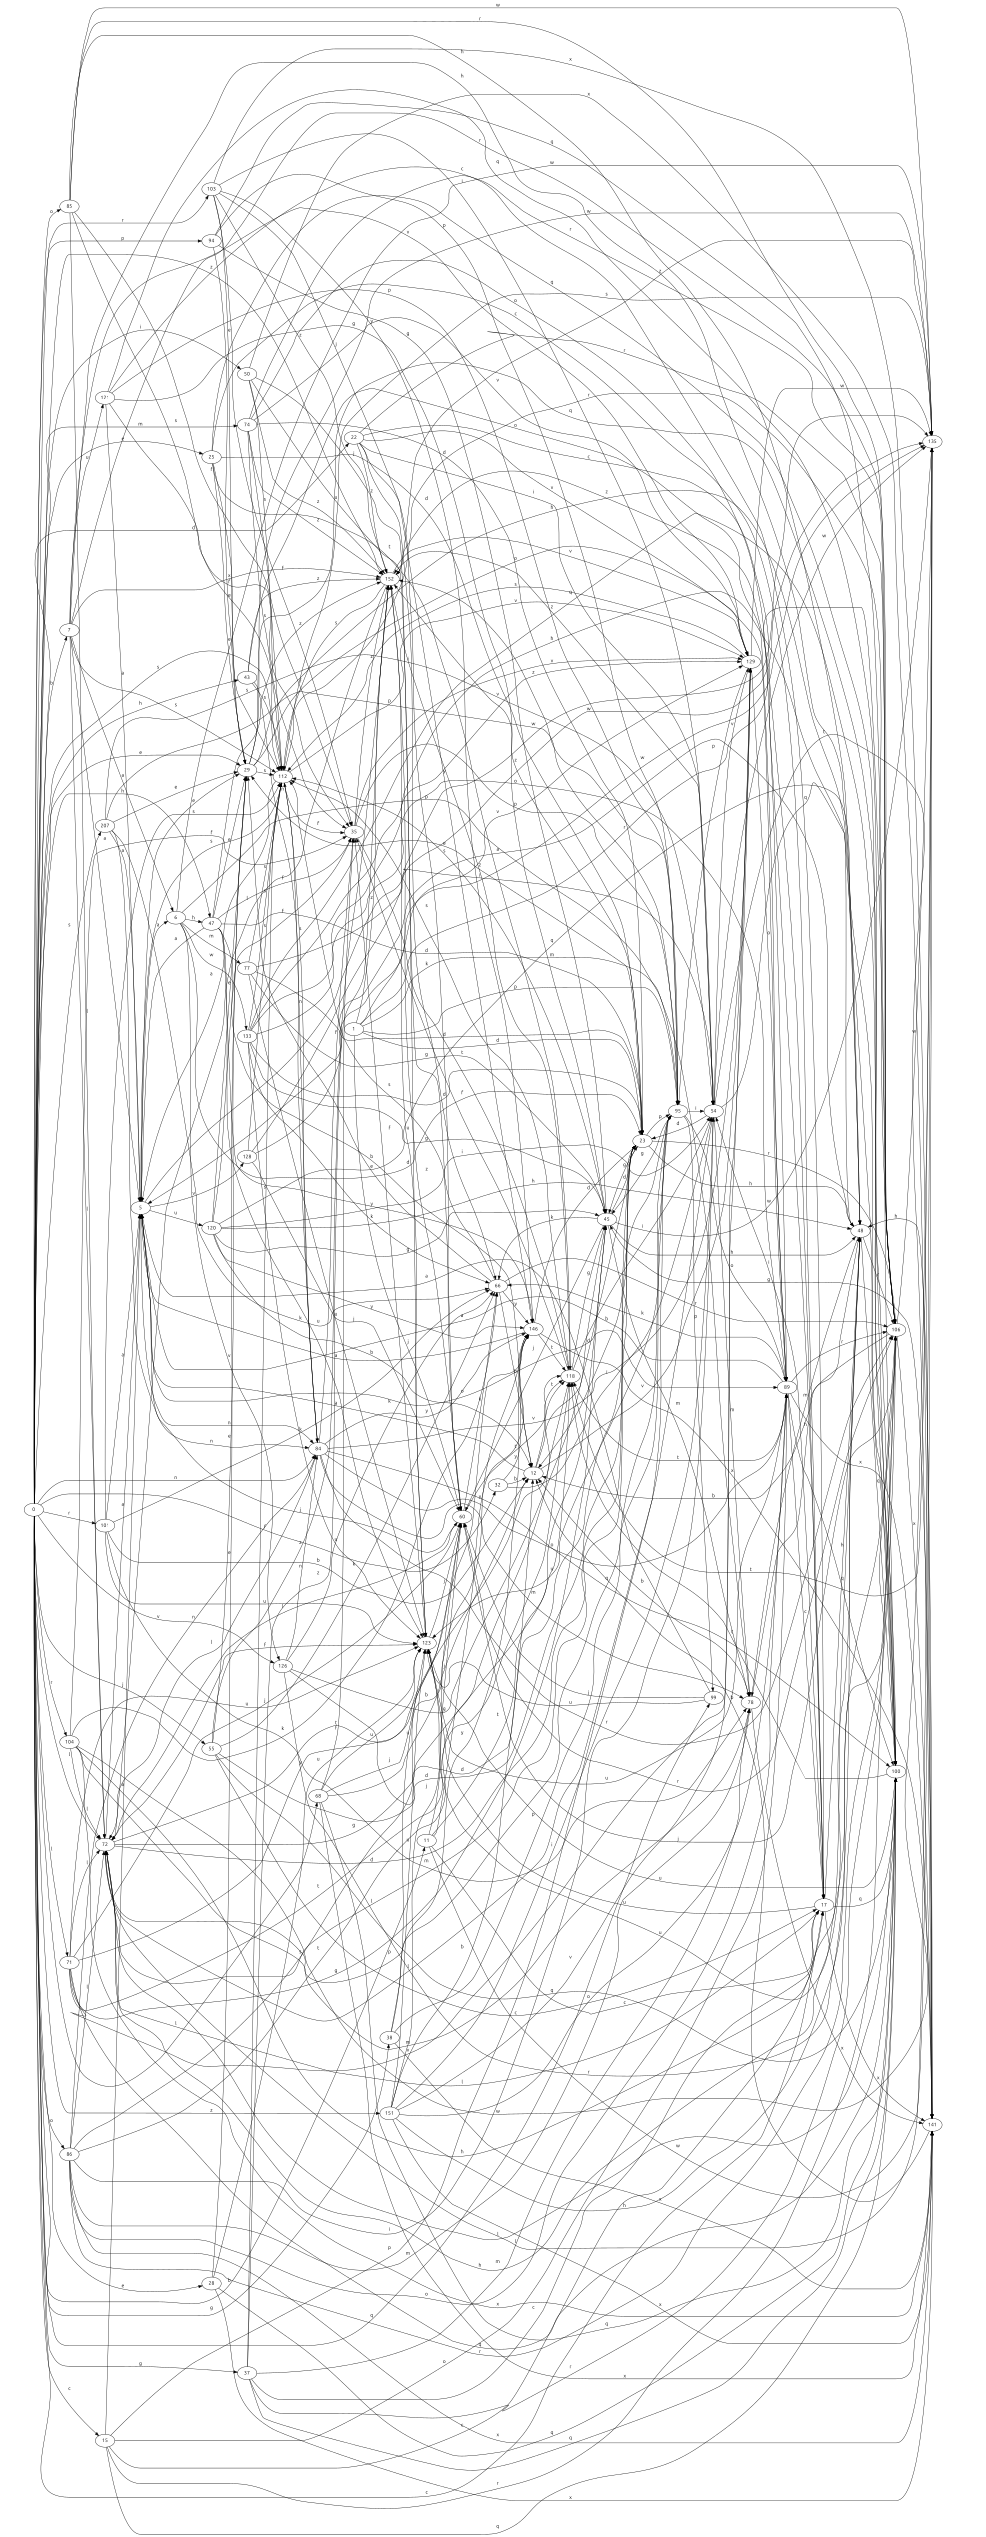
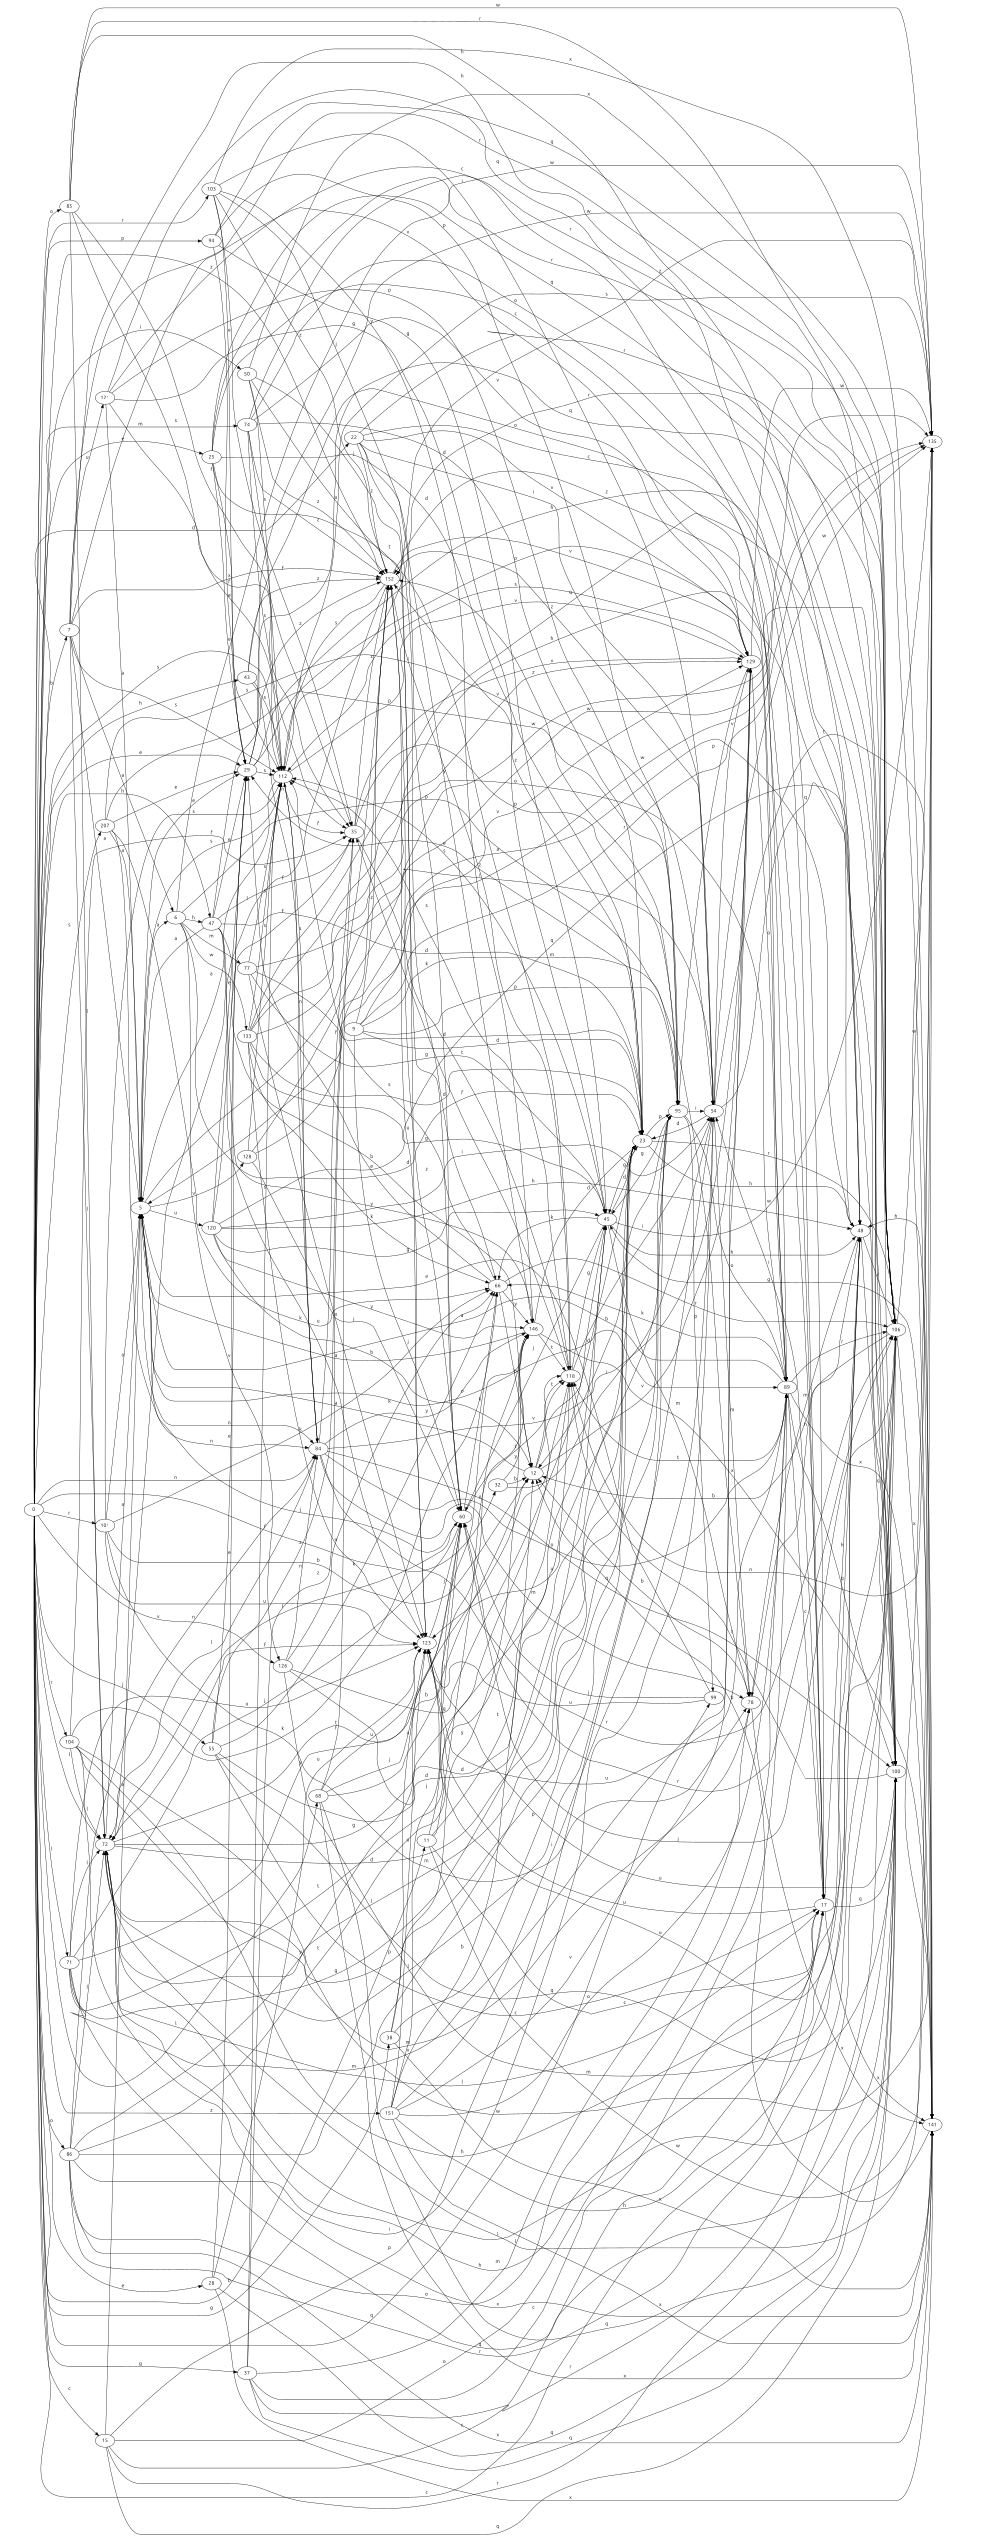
edge "25" -> "106": added, label "r"
node "1": label "1" -> "9"
edge "123" -> "35": removed, label "f"
edge "135" -> "118": label "t" -> "n"
edge "86" -> "146": label "s" -> "y"
edge "126" -> "106": label "r" -> "m"
edge "86" -> "78": now "86" -> "23"
